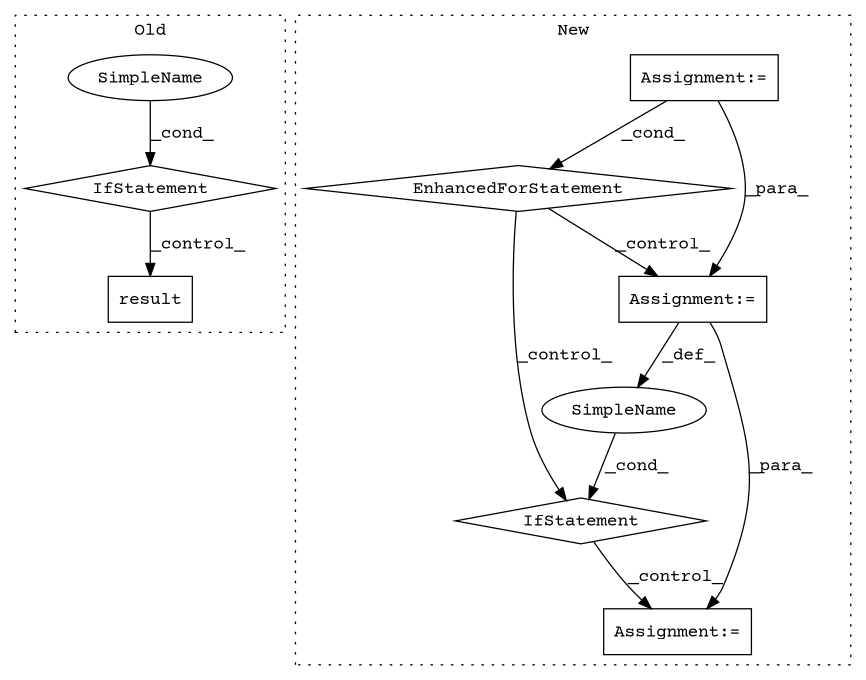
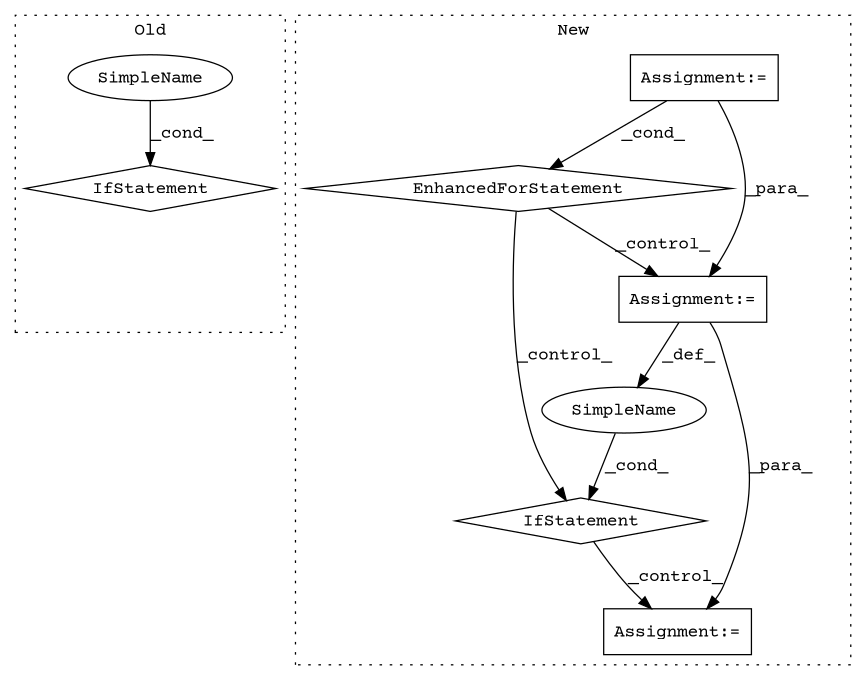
node "result": removed
